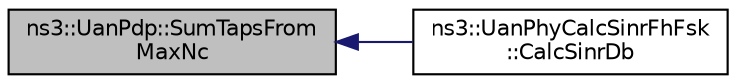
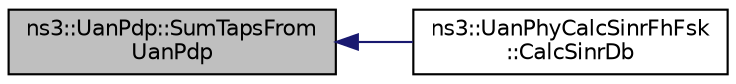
node "ns3::UanPdp::SumTapsFrom MaxNc": label "ns3::UanPdp::SumTapsFrom MaxNc" -> "ns3::UanPdp::SumTapsFrom UanPdp"
